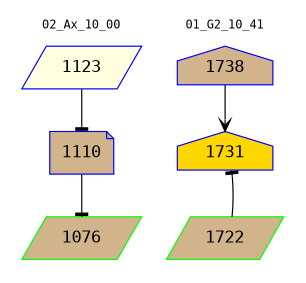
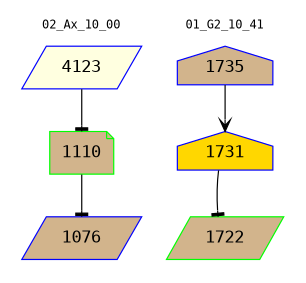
node "1123": label "1123" -> "4123"
node "1738": label "1738" -> "1735"
node "1110": color blue -> green
edge "1722" -> "1731": reversed
node "1076": color green -> blue
